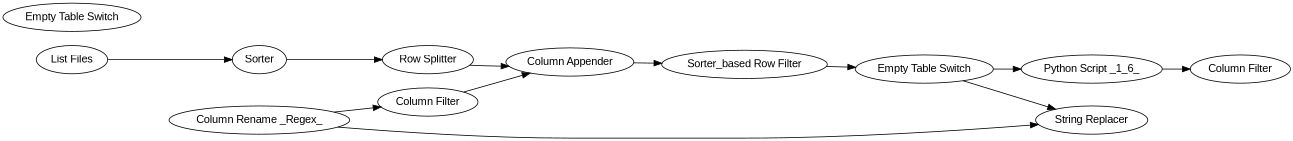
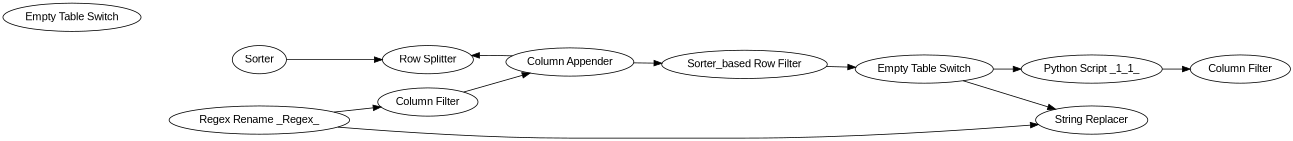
node "List Files": removed
edge "Row Splitter" -> "Column Appender": reversed
node "Python Script _1_6_": label "Python Script _1_6_" -> "Python Script _1_1_"
node "Column Rename _Regex_": label "Column Rename _Regex_" -> "Regex Rename _Regex_"
